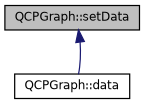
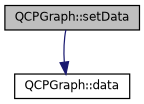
edge "QCPGraph::data" -> "QCPGraph::setData": reversed
